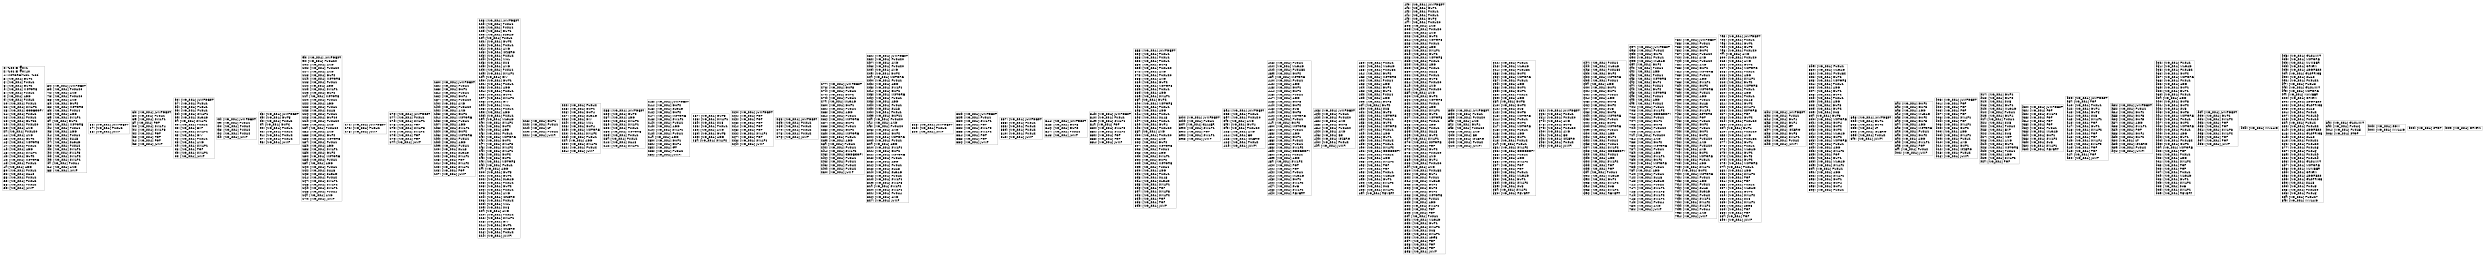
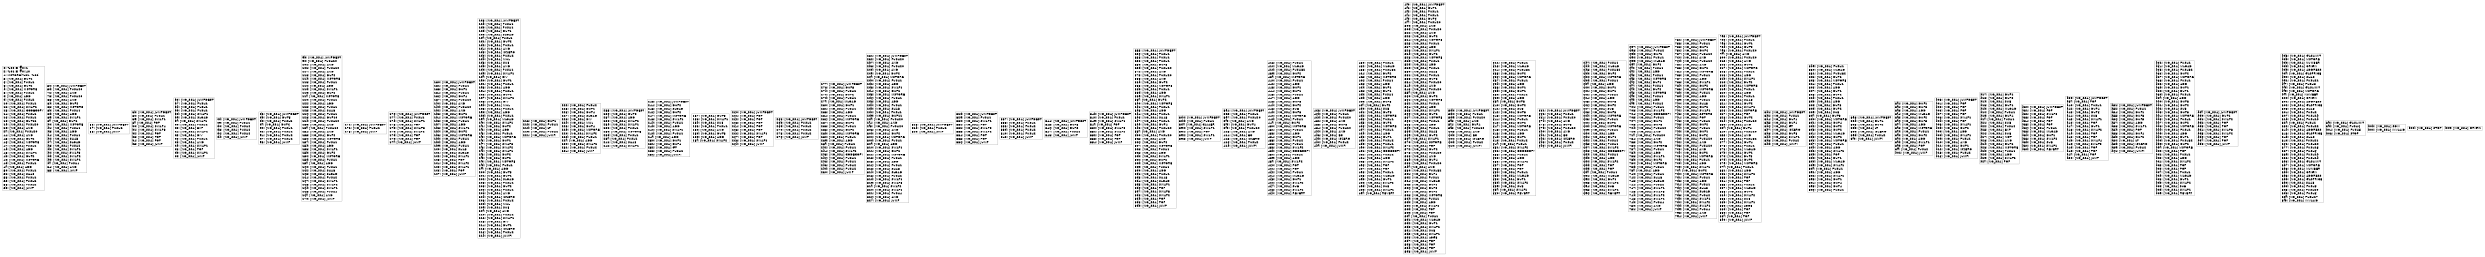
node "9d9: [NO_SSA] INVALID": removed
